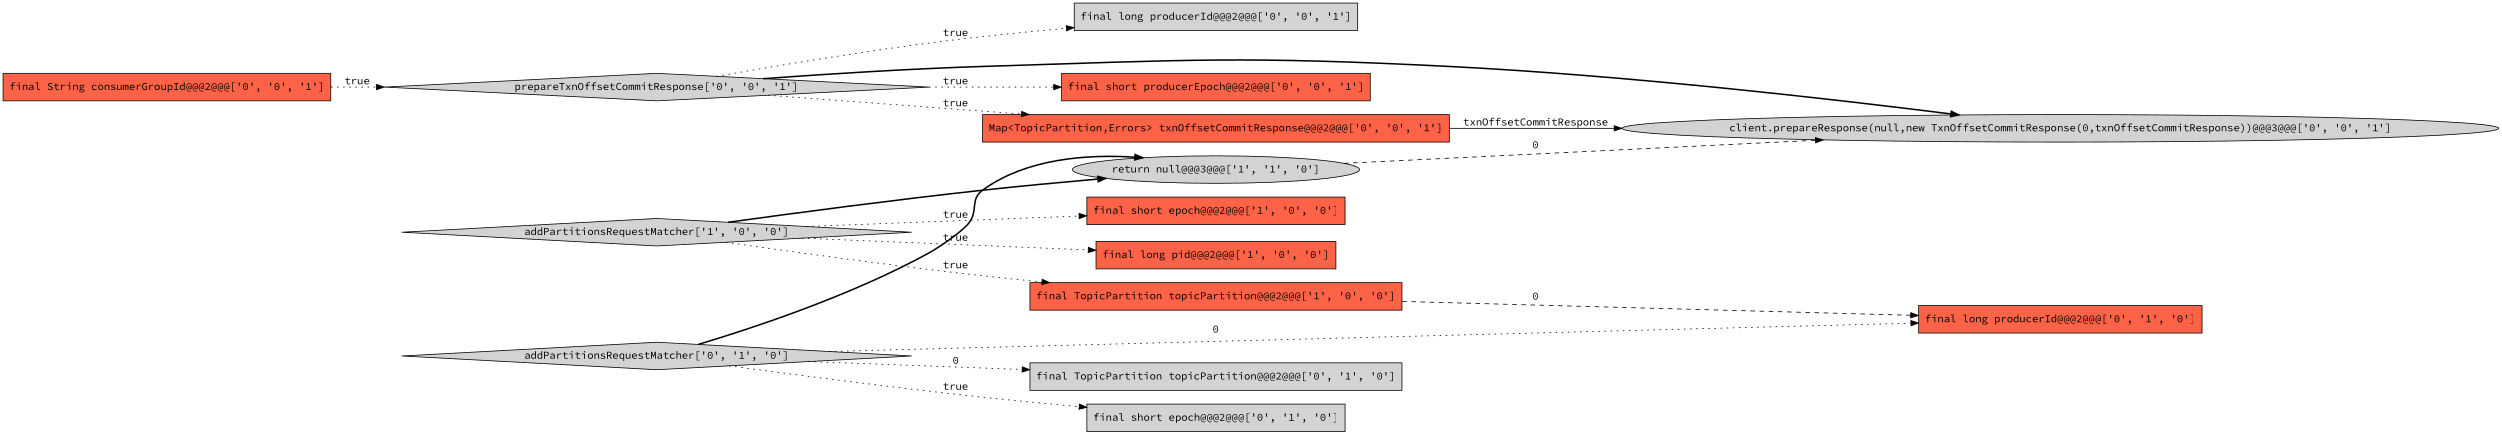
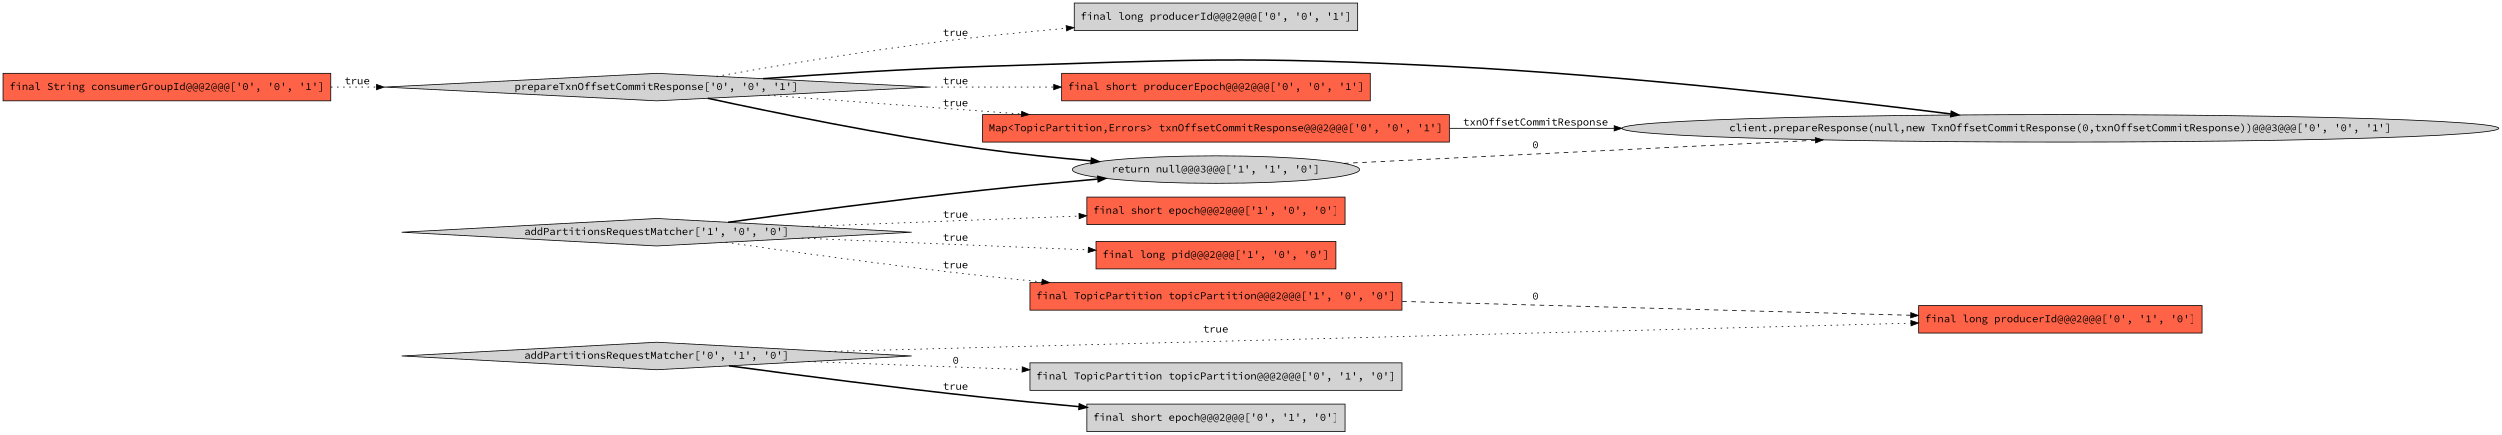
edge "addPartitionsRequestMatcher['0', '1', '0']" -> "return null@@@3@@@['1', '1', '0']": now "prepareTxnOffsetCommitResponse['0', '0', '1']" -> "return null@@@3@@@['1', '1', '0']"
edge "addPartitionsRequestMatcher['0', '1', '0']" -> "final long producerId@@@2@@@['0', '1', '0']": label "0" -> "true"
edge "addPartitionsRequestMatcher['0', '1', '0']" -> "final short epoch@@@2@@@['0', '1', '0']": style dotted -> bold
